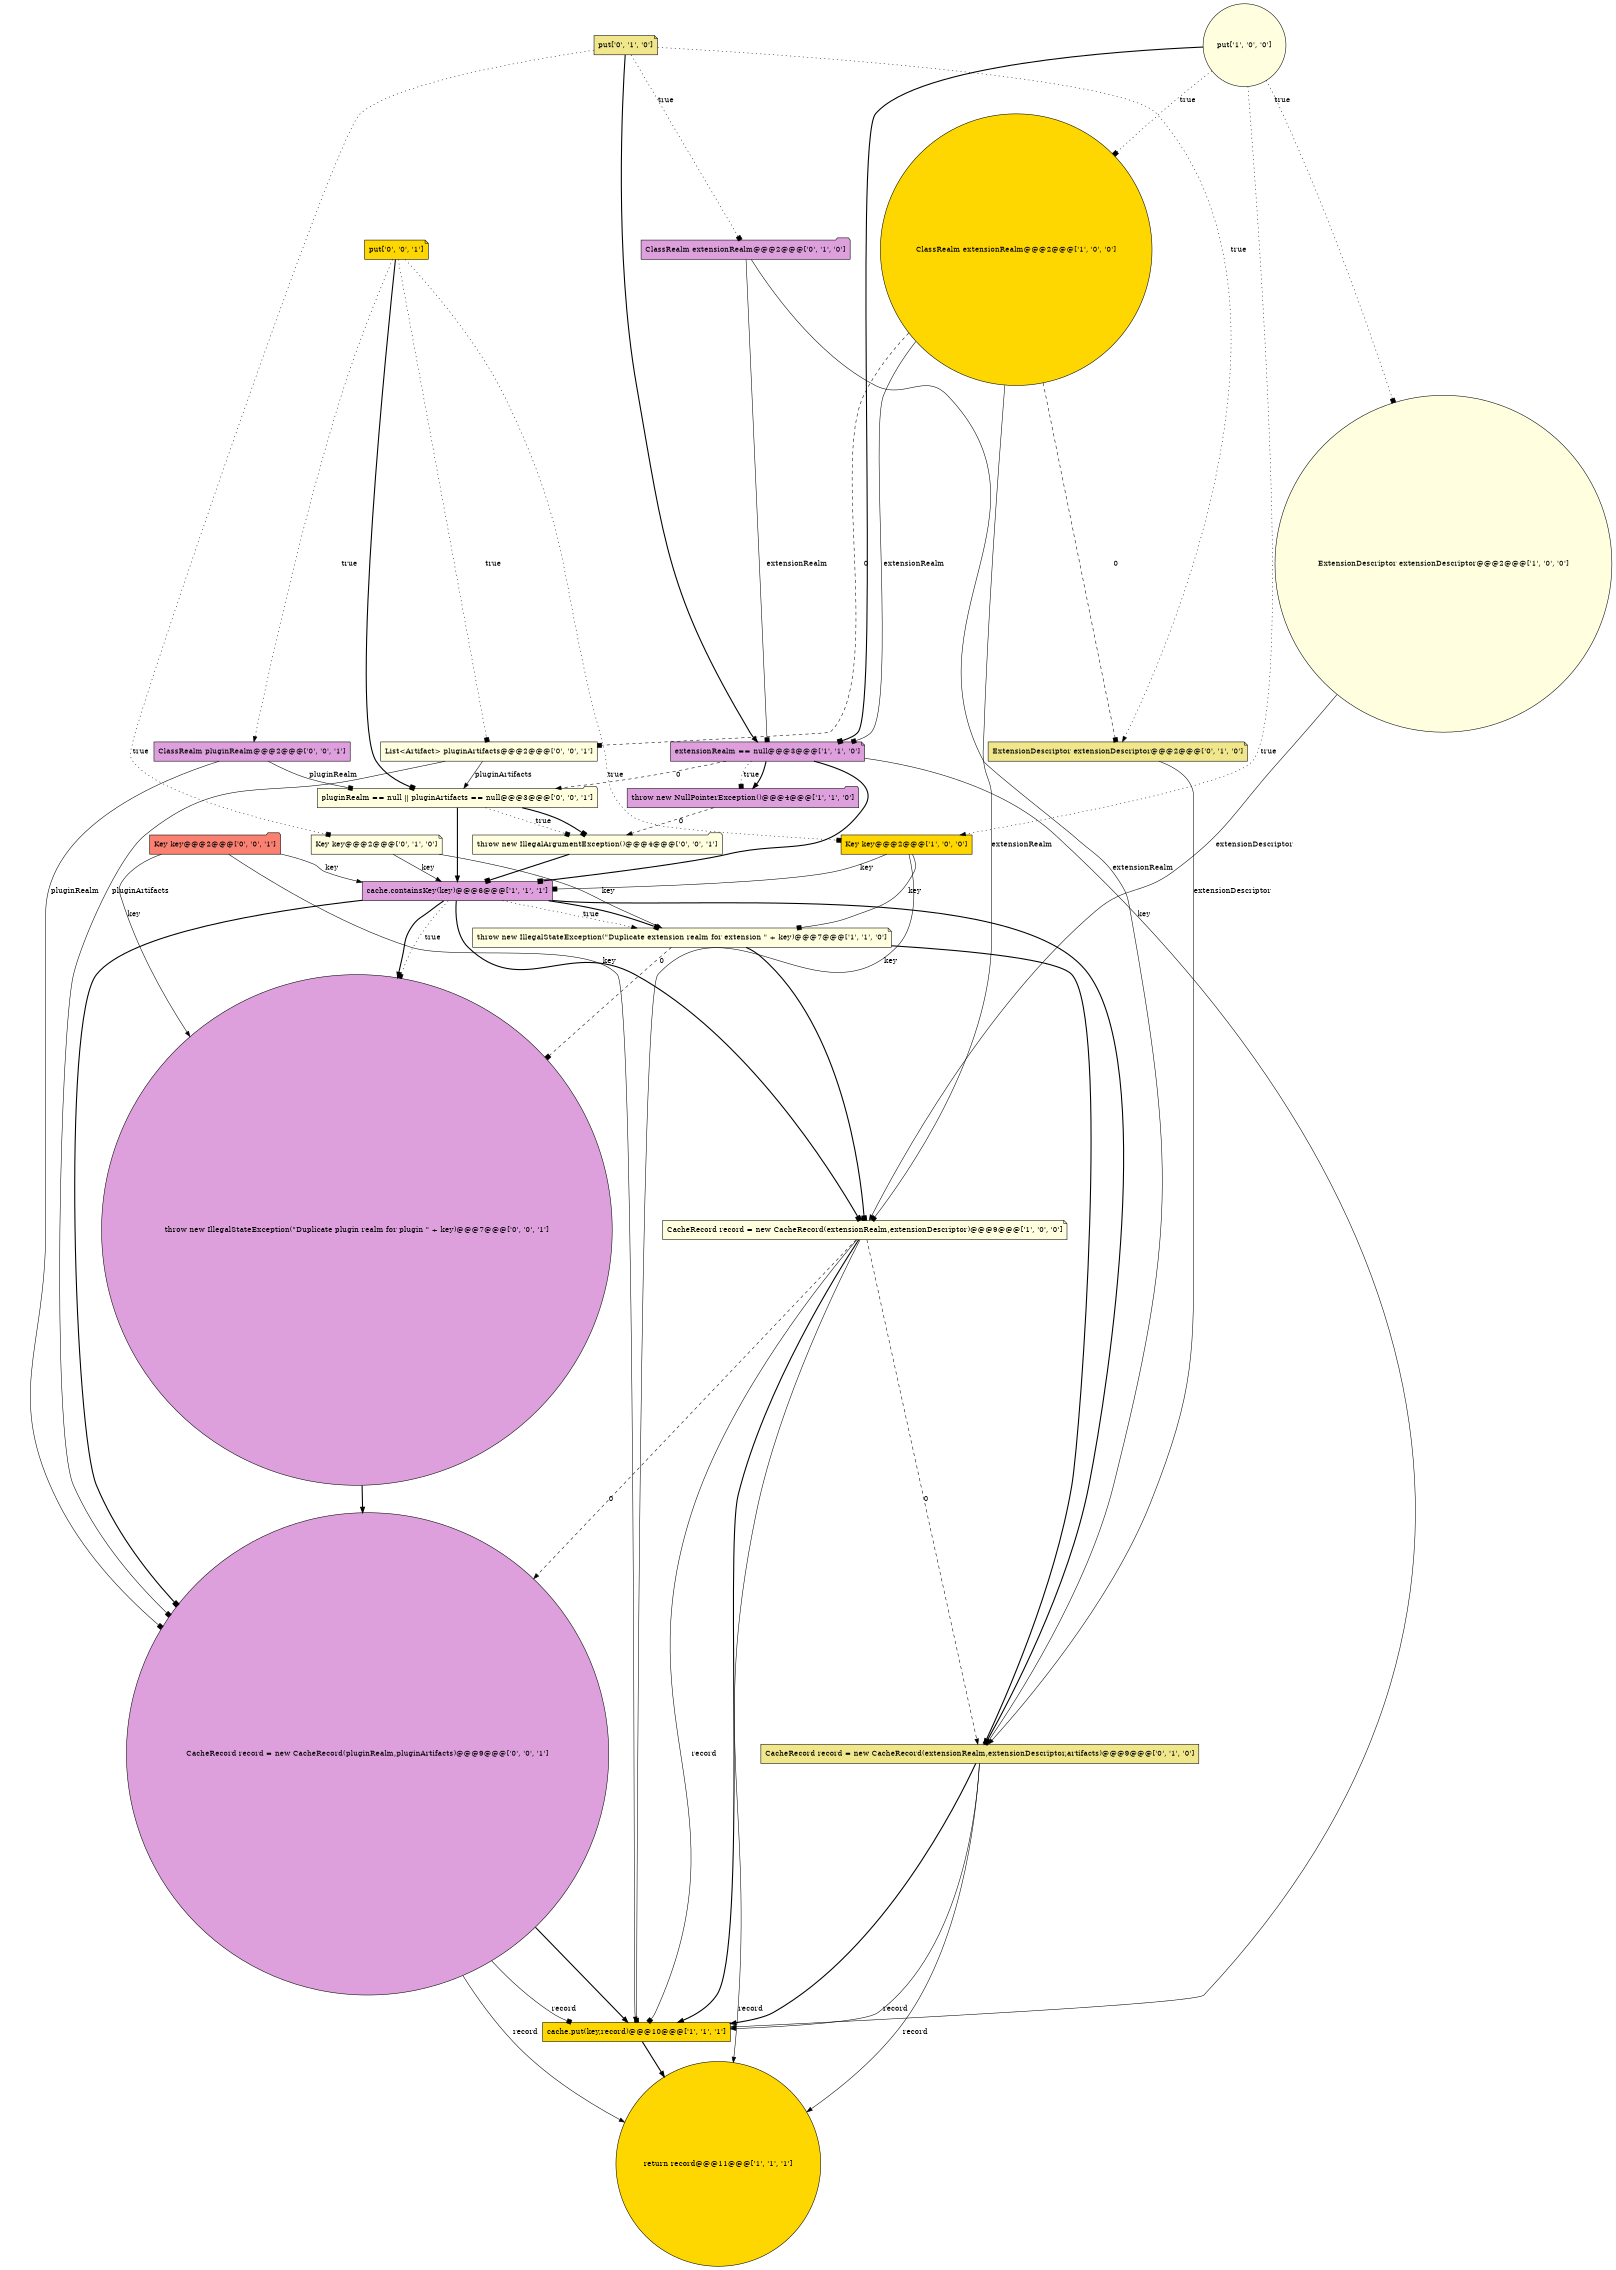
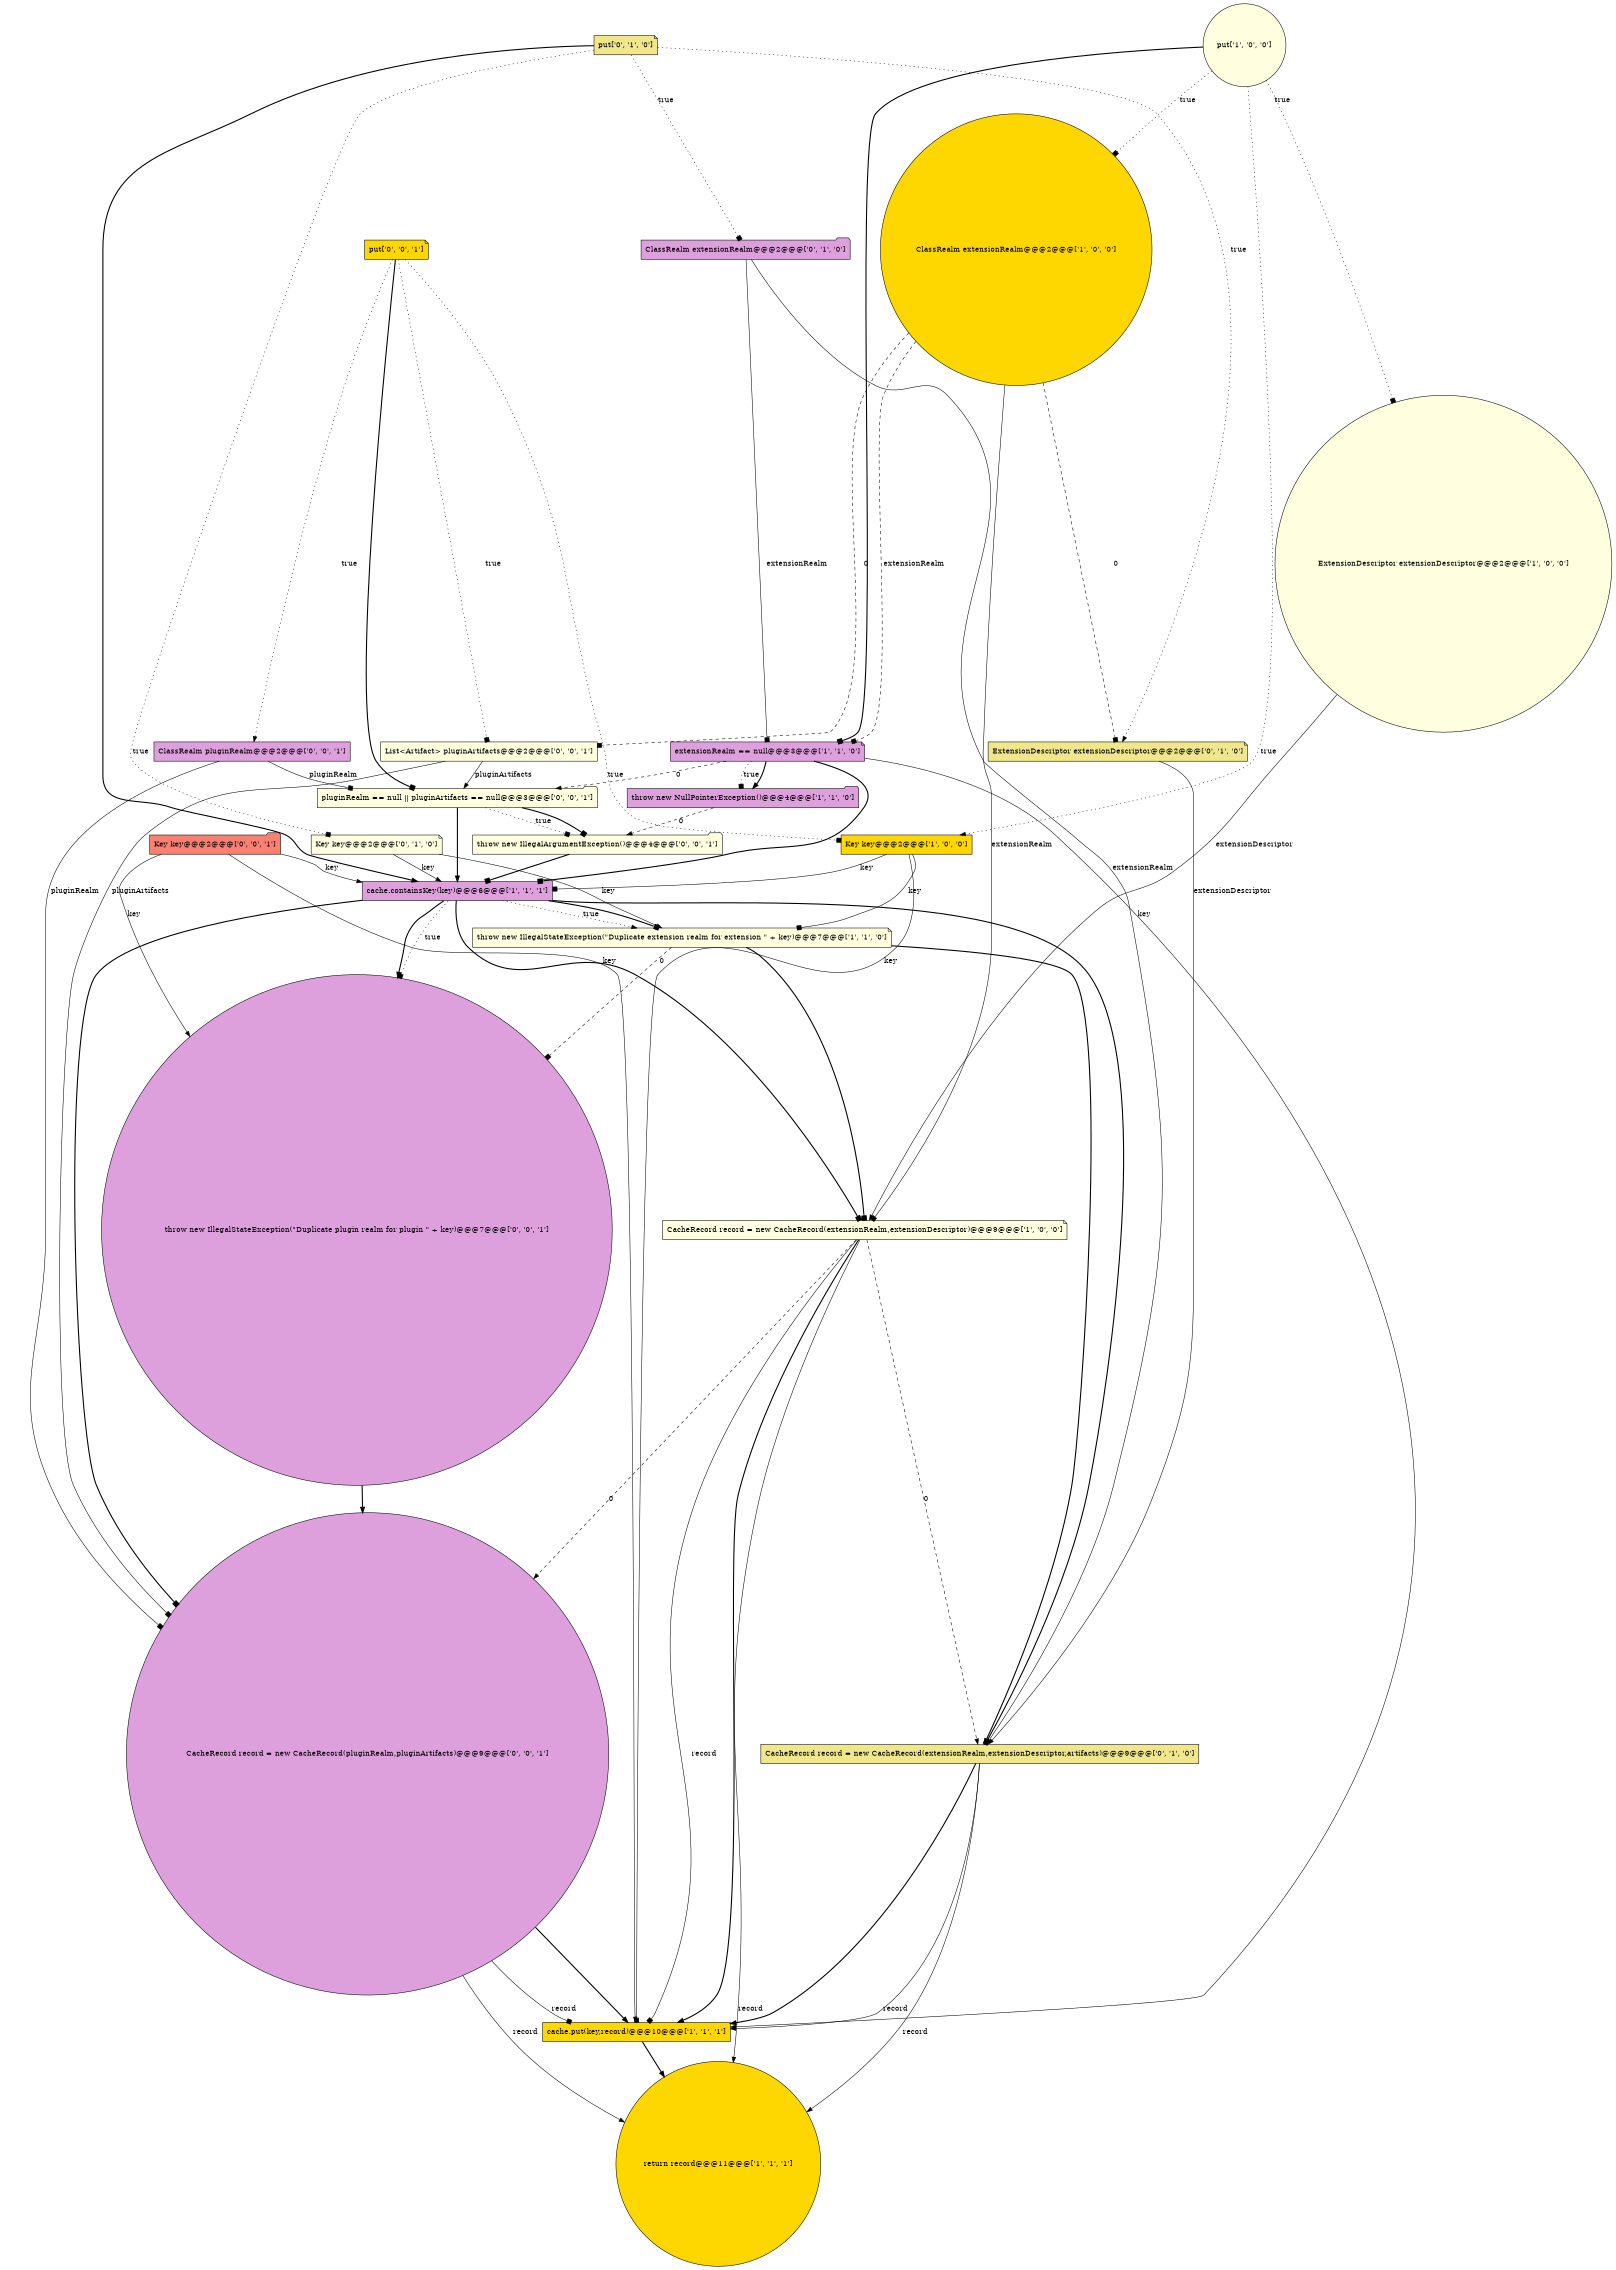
edge "put['0', '1', '0']" -> "extensionRealm == null@@@3@@@['1', '1', '0']": now "put['0', '1', '0']" -> "cache.containsKey(key)@@@6@@@['1', '1', '1']"
edge "ClassRealm extensionRealm@@@2@@@['1', '0', '0']" -> "extensionRealm == null@@@3@@@['1', '1', '0']": style solid -> dashed
